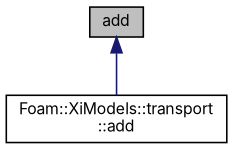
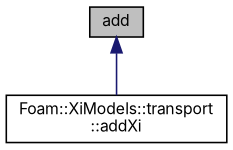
node "Foam::XiModels::transport ::add": label "Foam::XiModels::transport ::add" -> "Foam::XiModels::transport ::addXi"
